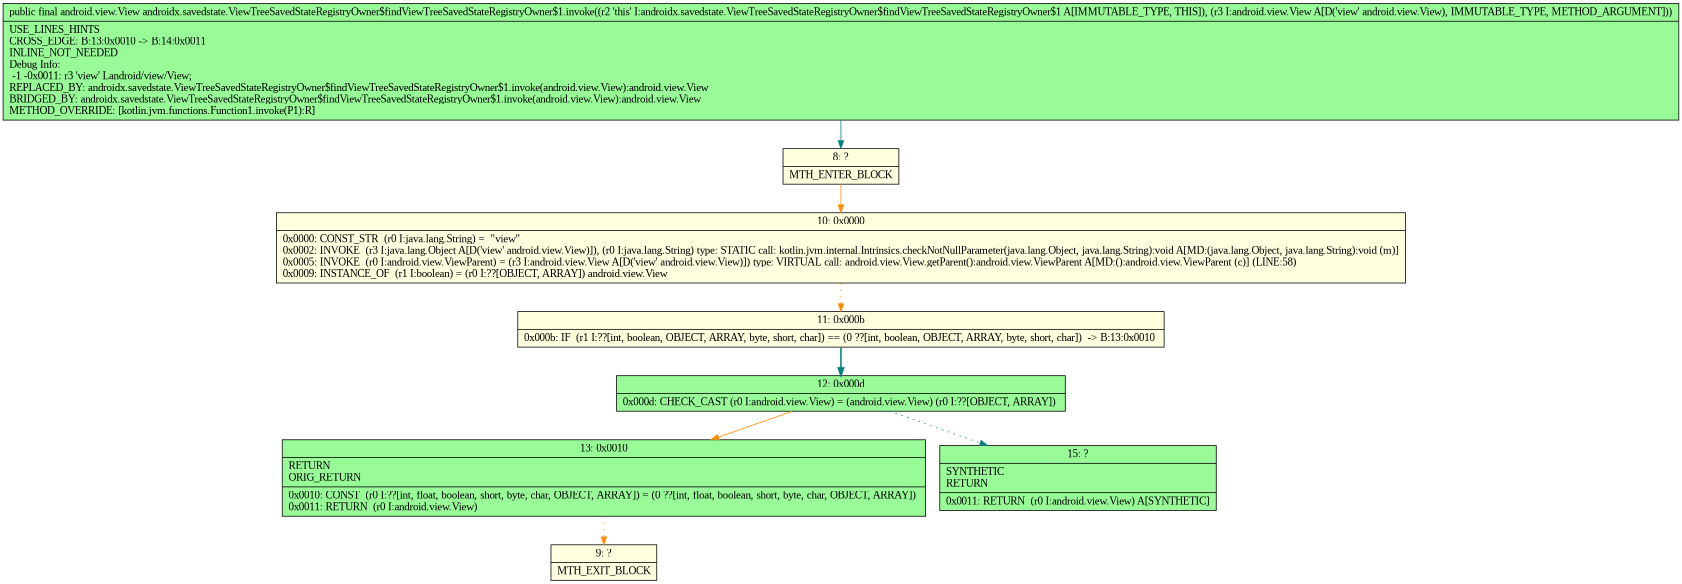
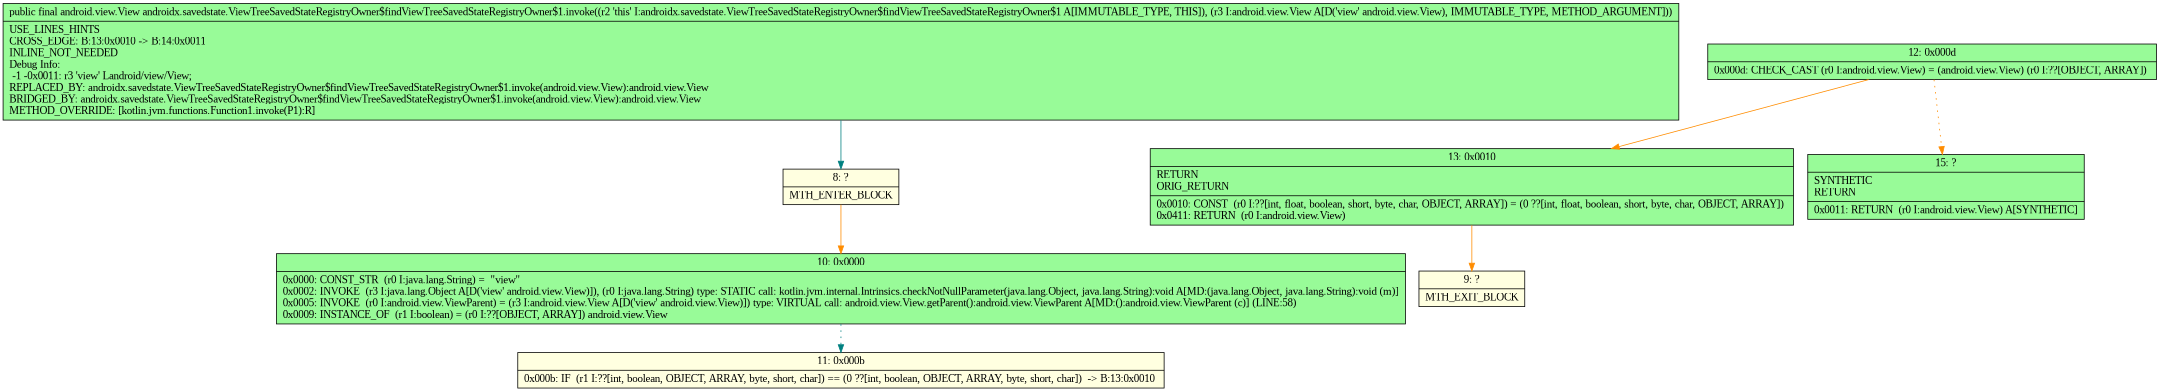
node "10: 0x0000": fillcolor lightyellow -> palegreen
edge "10: 0x0000" -> "11: 0x000b": color darkorange -> teal
edge "11: 0x000b" -> "12: 0x000d": removed
edge "12: 0x000d" -> "15: ?": color teal -> darkorange
node "13: 0x0010": text "0x0011: RETURN  (r0 I:android.view.View)" -> "0x0411: RETURN  (r0 I:android.view.View)"
edge "13: 0x0010" -> "9: ?": style dotted -> solid
